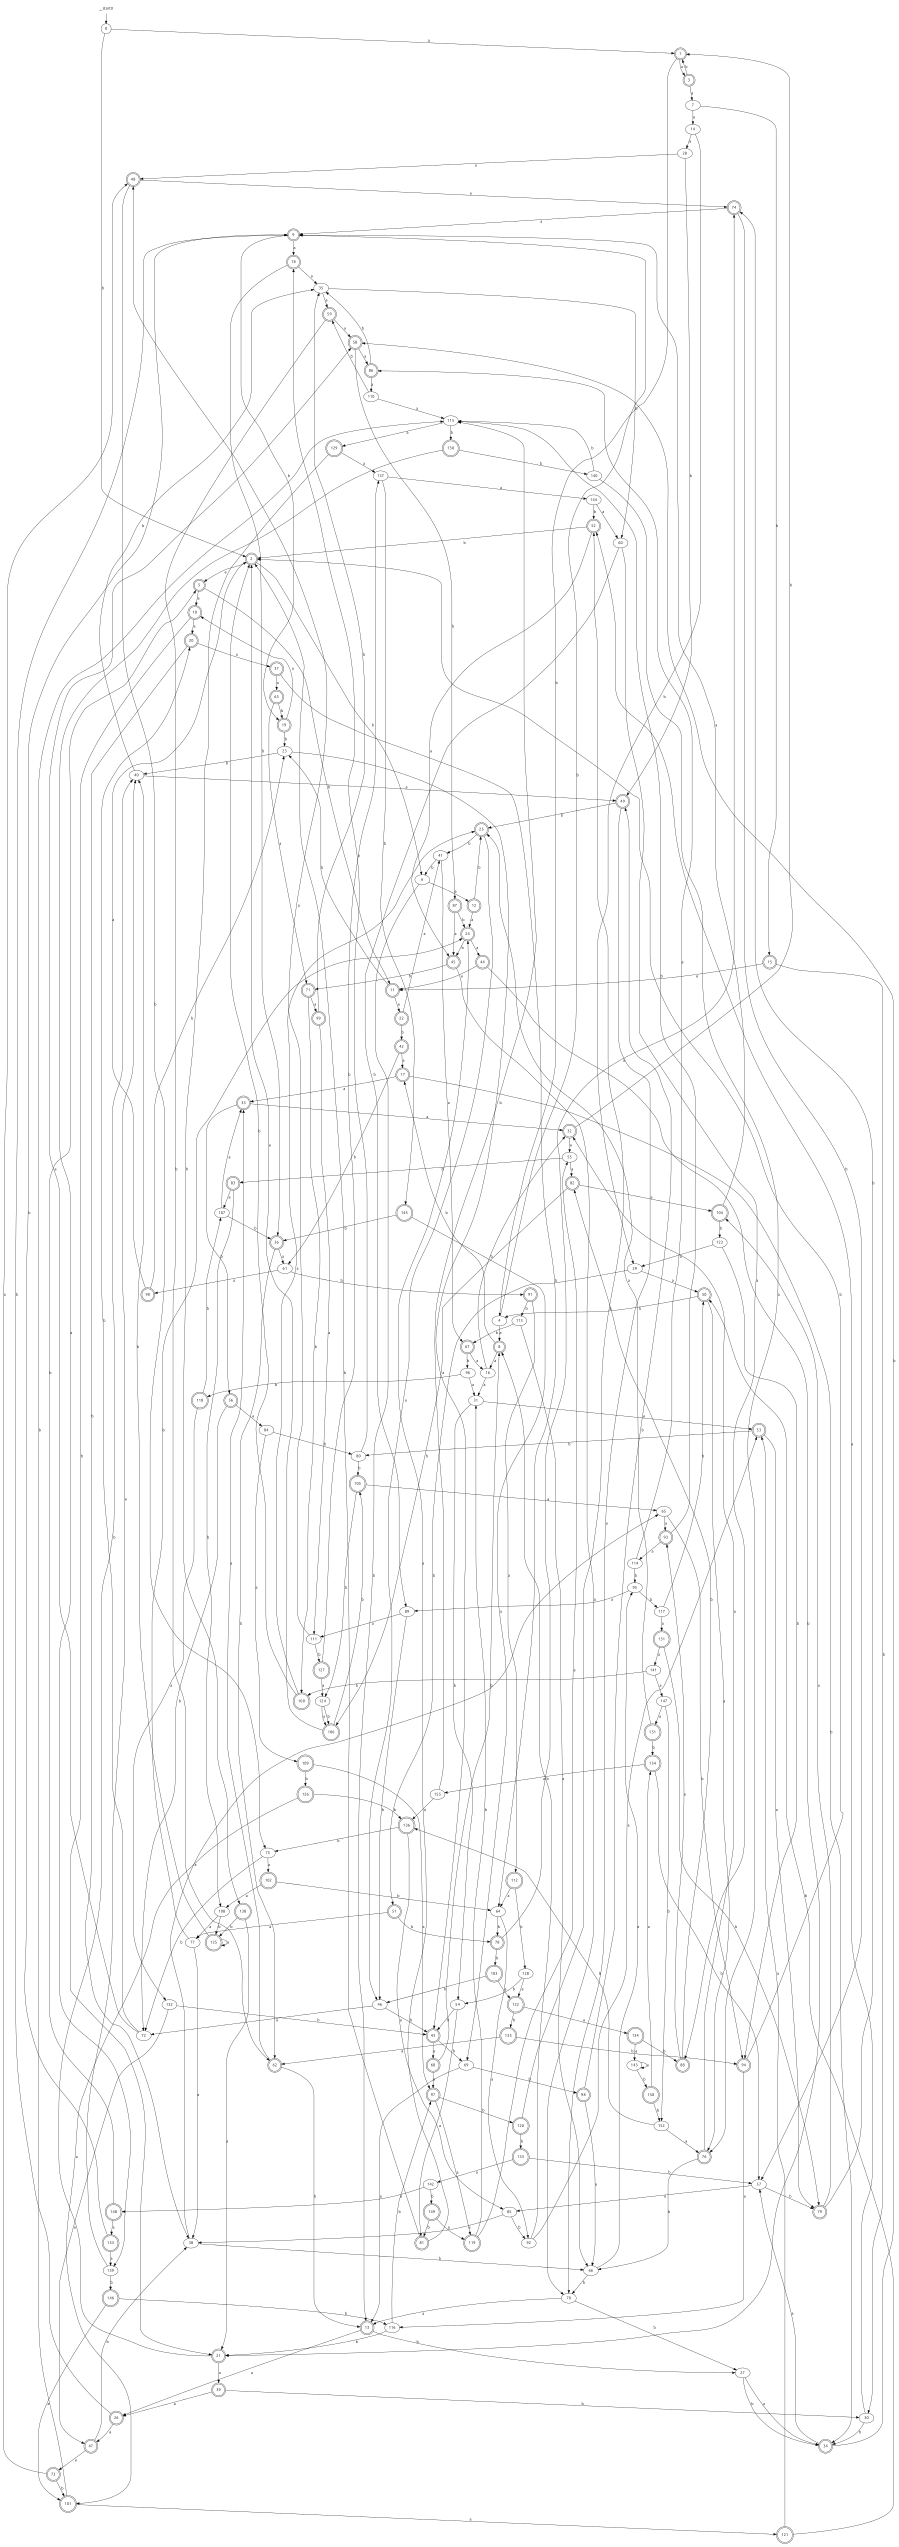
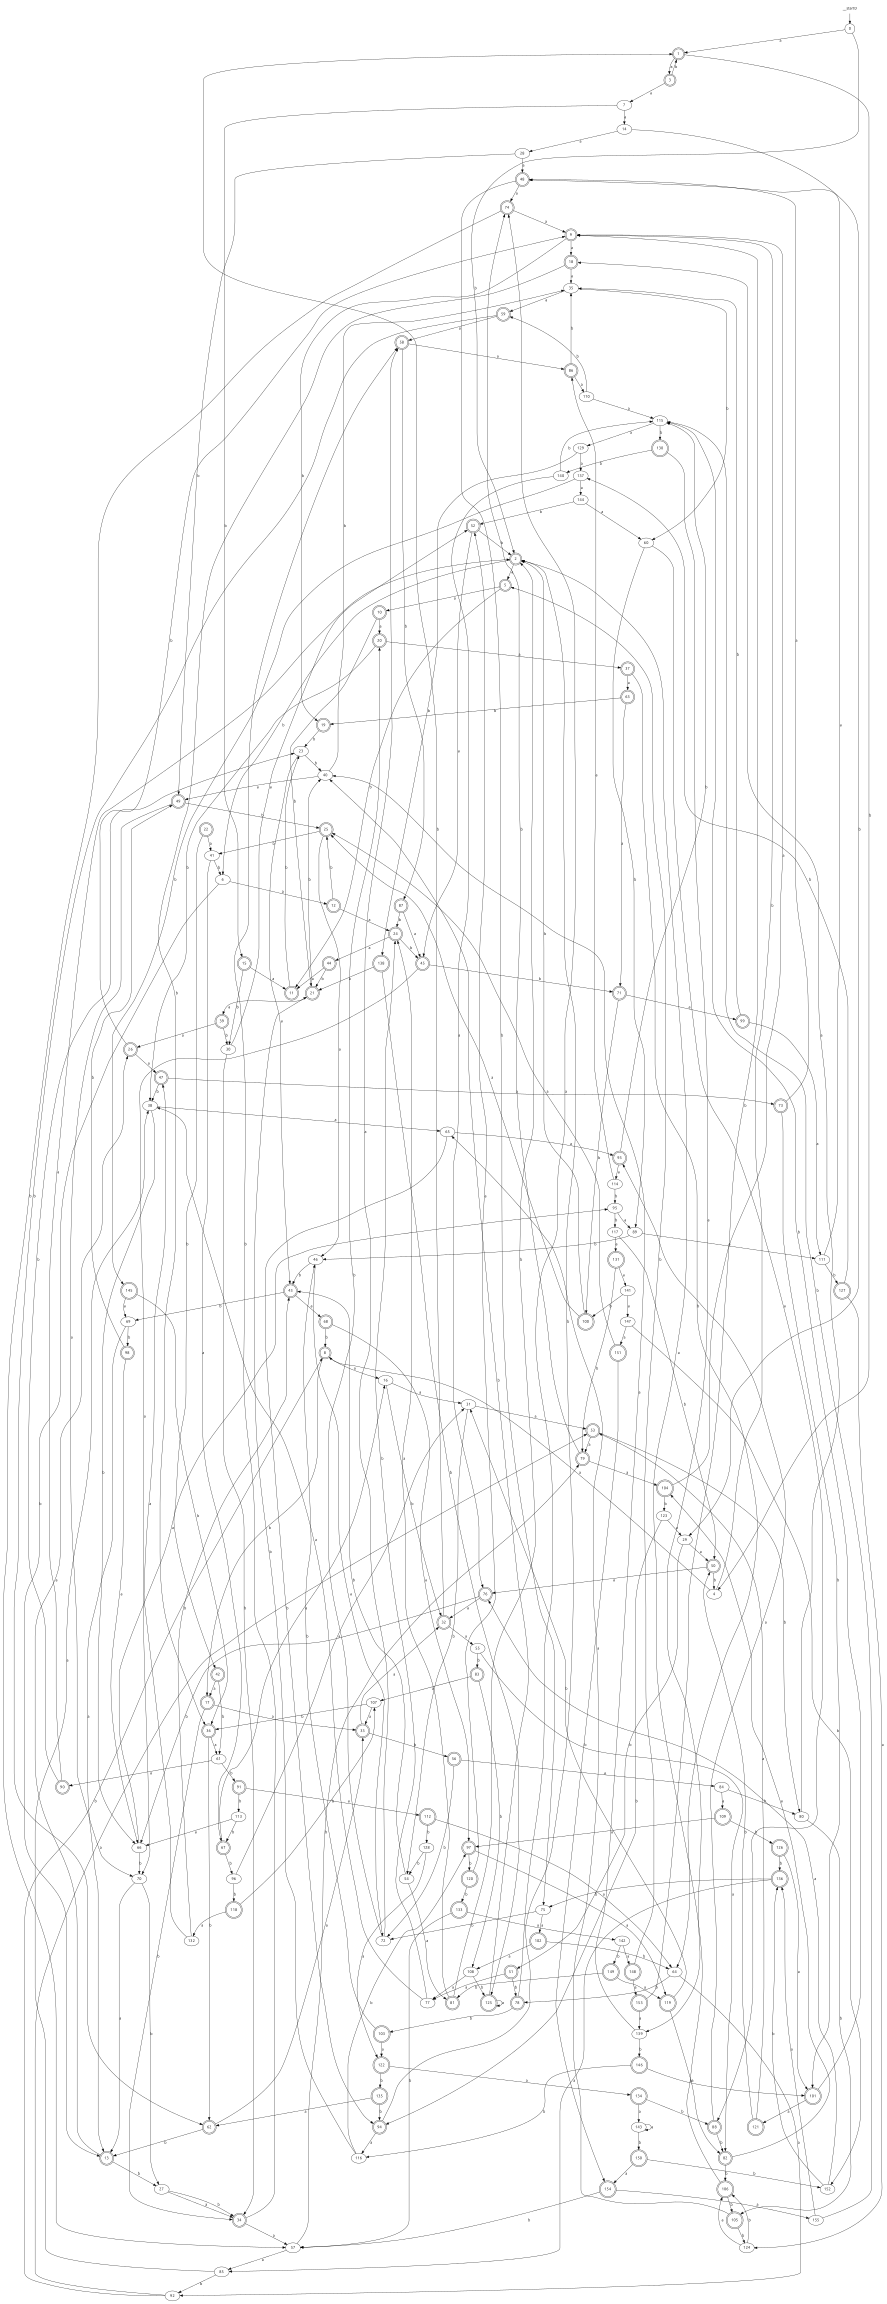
node "129": shape doublecircle -> ellipse
edge "19" -> "10": removed, label "a"
edge "11" -> "22": removed, label "a"
edge "119" -> "55": now "119" -> "82"
